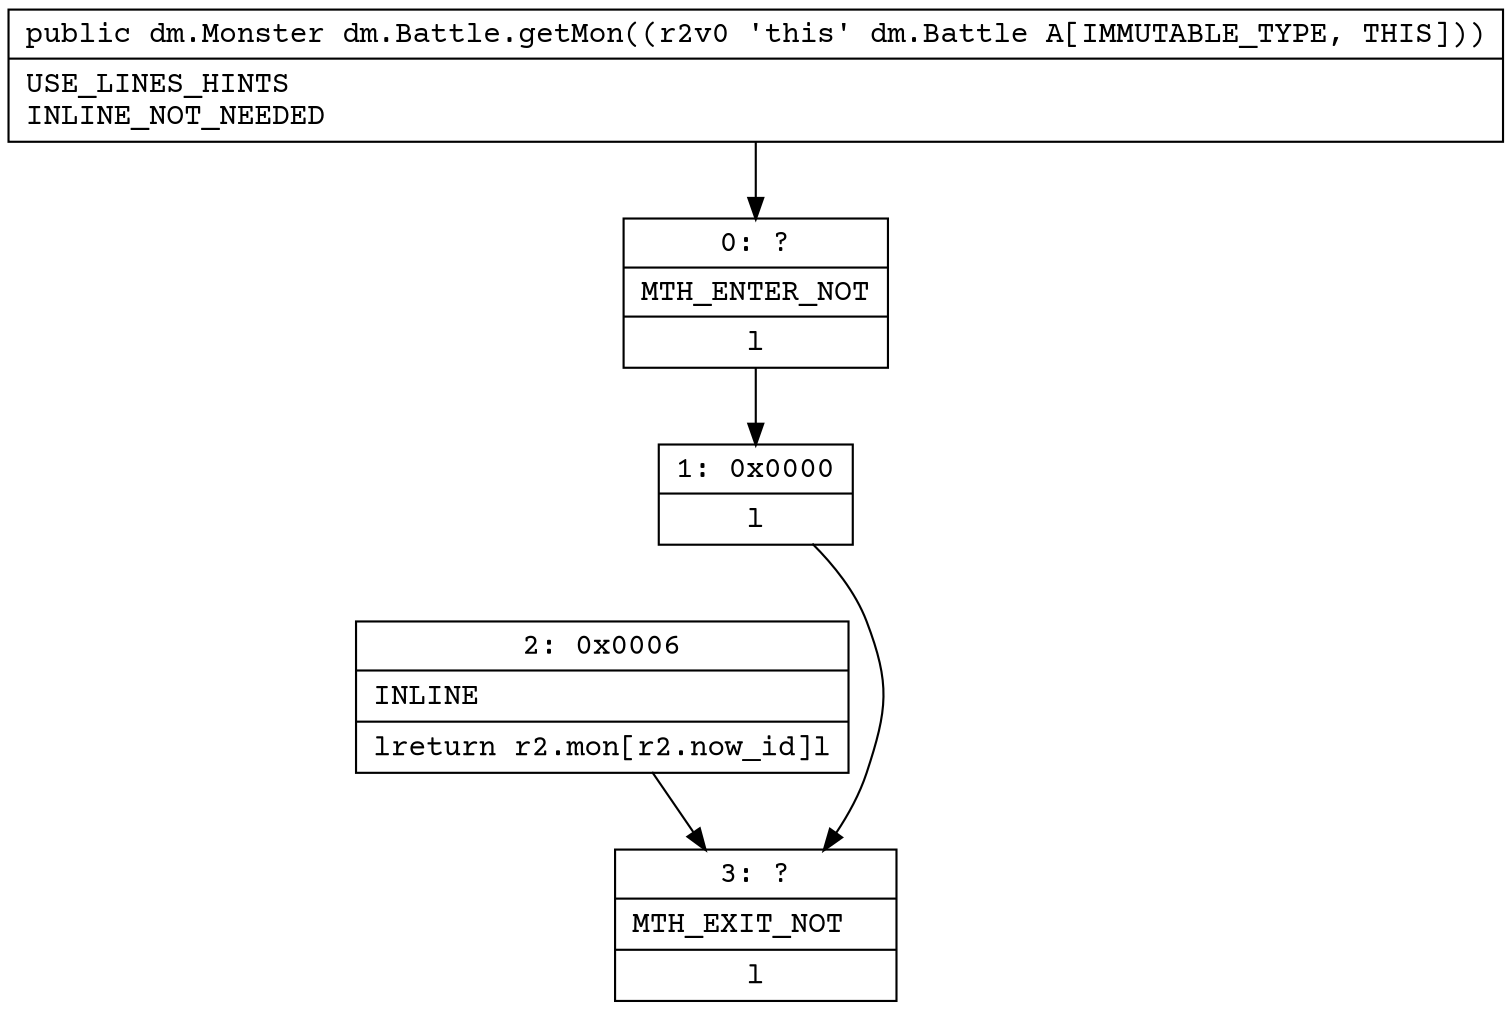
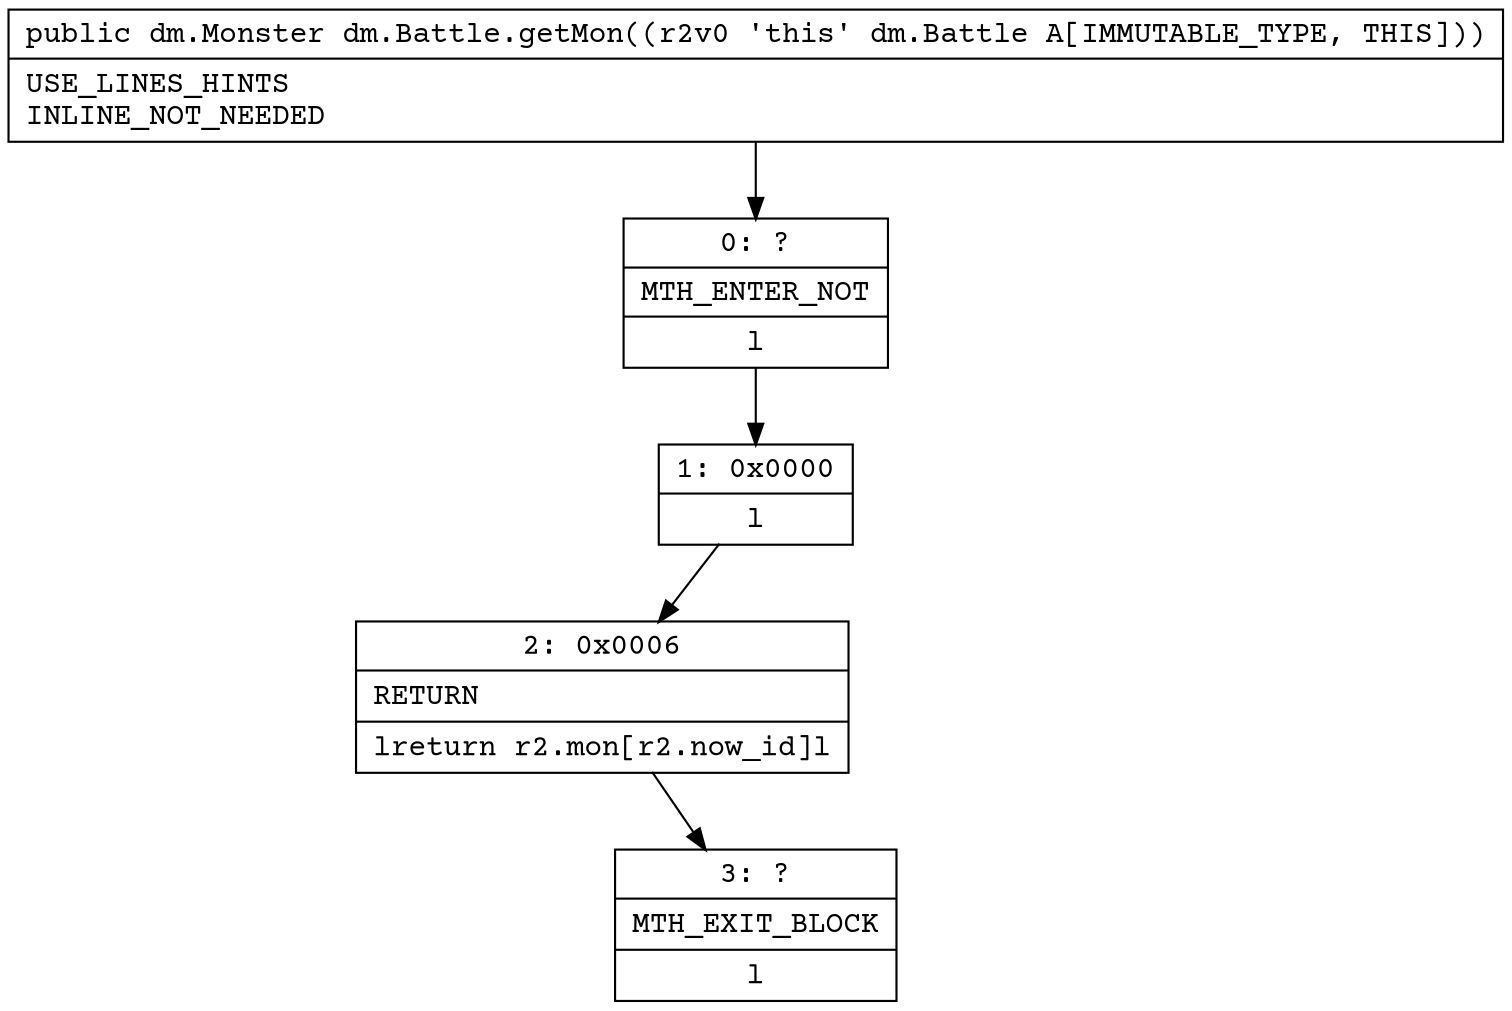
edge "1: 0x0000" -> "3: ?": now "1: 0x0000" -> "2: 0x0006"
node "2: 0x0006": text "INLINE" -> "RETURN"
node "3: ?": text "MTH_EXIT_NOT" -> "MTH_EXIT_BLOCK"
